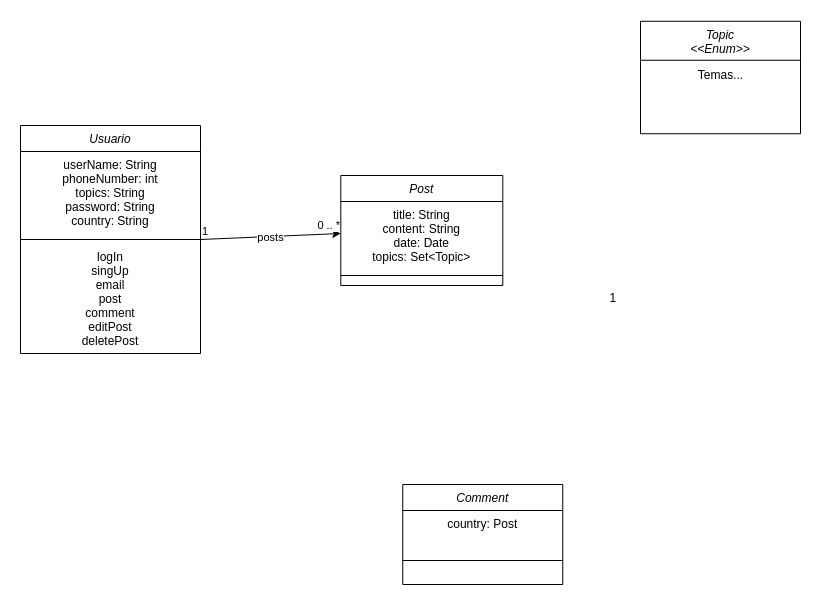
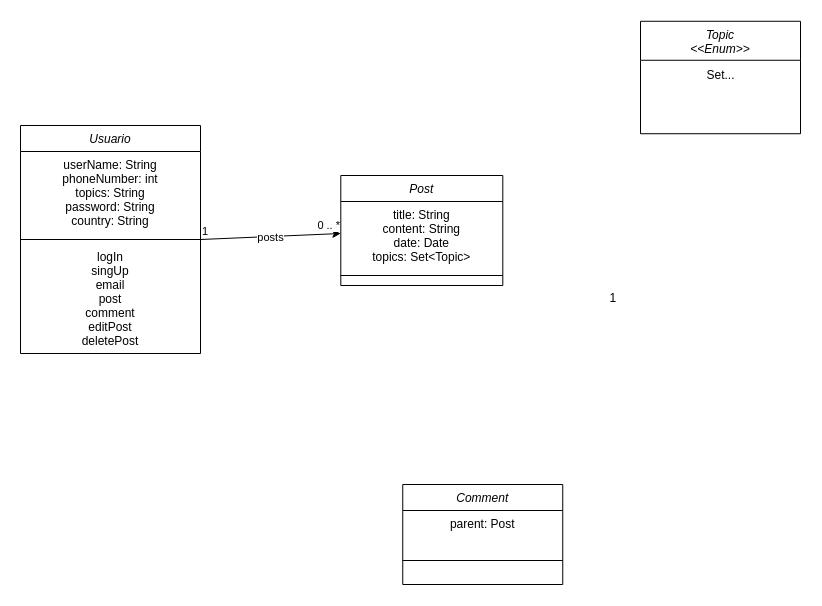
node "Temas...": label "Temas..." -> "Set..."
node "country: Post": label "country: Post" -> "parent: Post"
